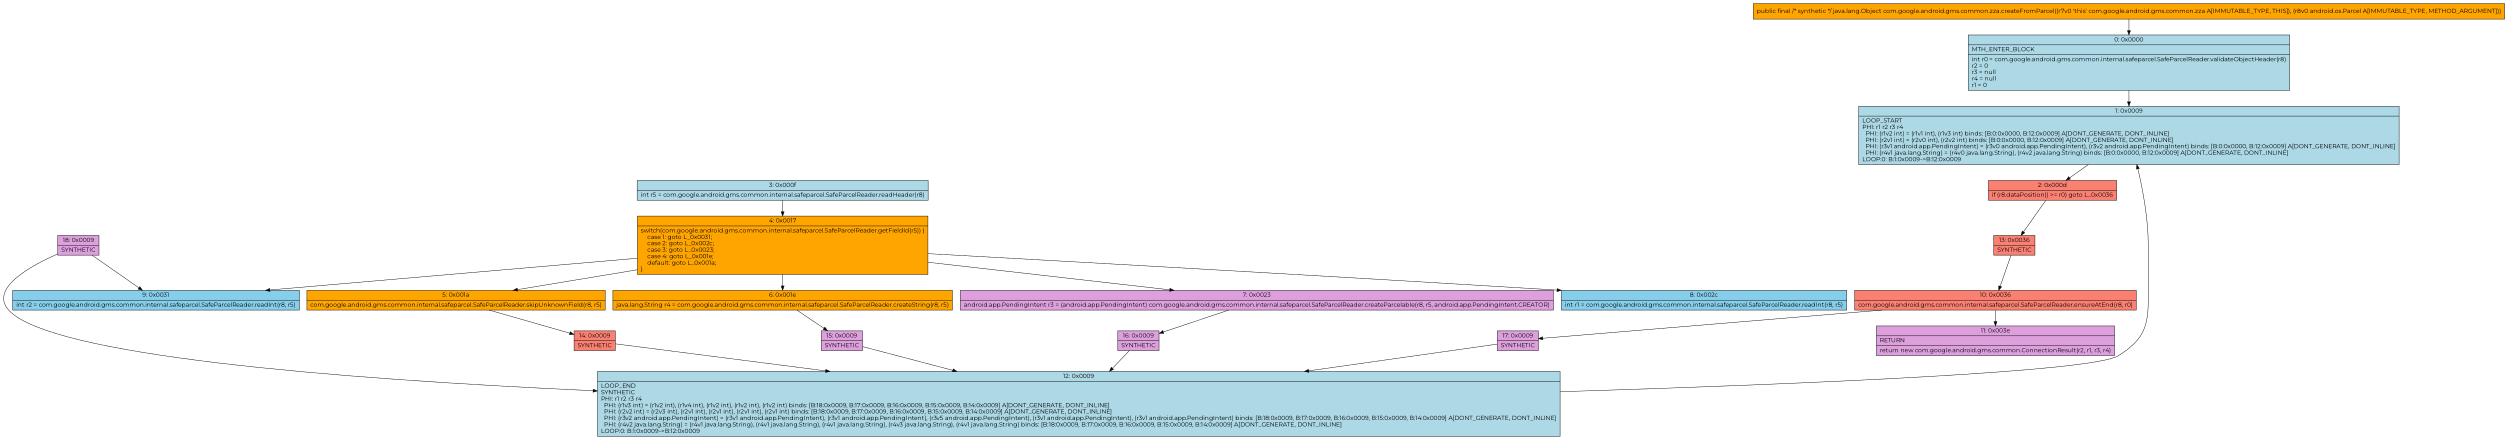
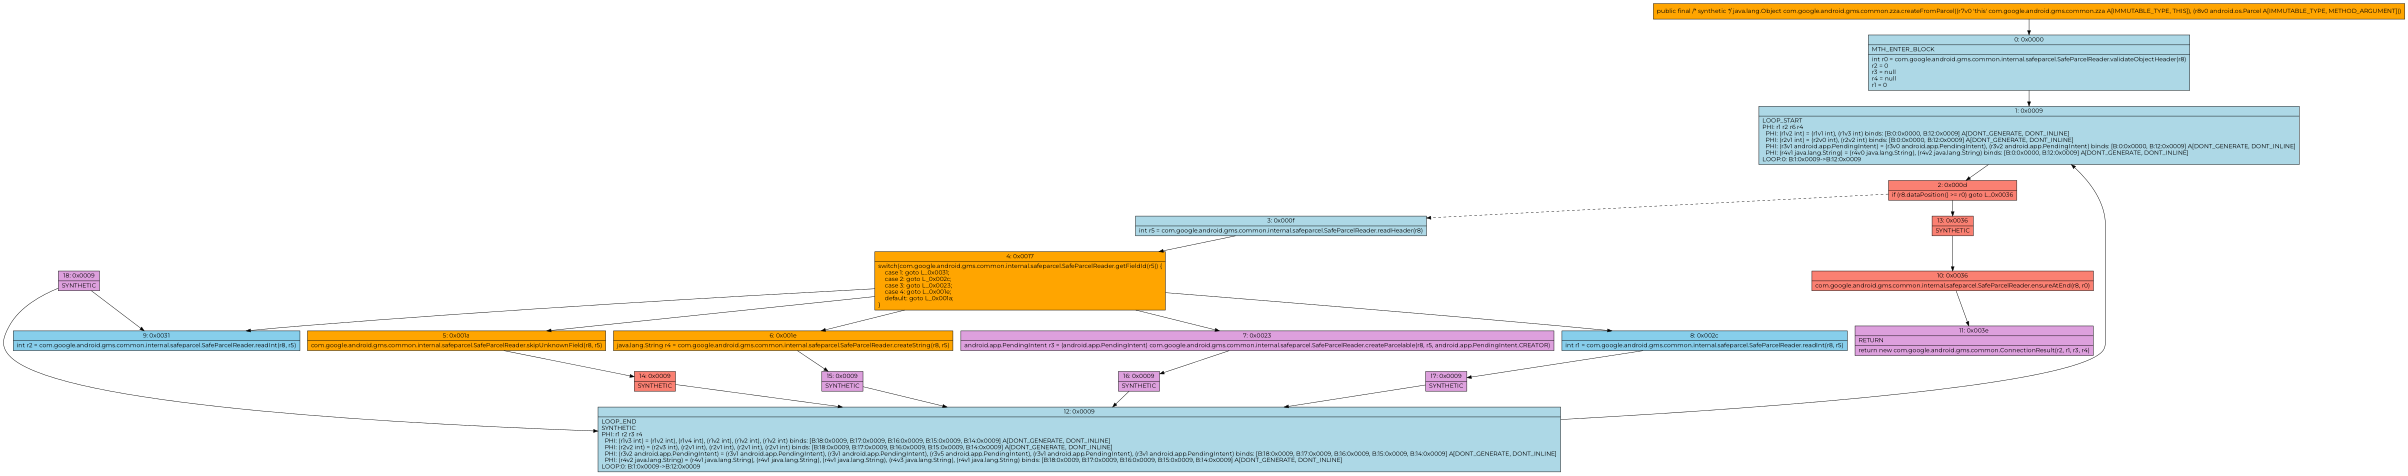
node "1: 0x0009": text "PHI: r1 r2 r3 r4" -> "PHI: r1 r2 r6 r4"
edge "2: 0x000d" -> "3: 0x000f": added
edge "10: 0x0036" -> "17: 0x0009": now "8: 0x002c" -> "17: 0x0009"
